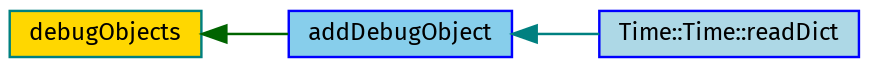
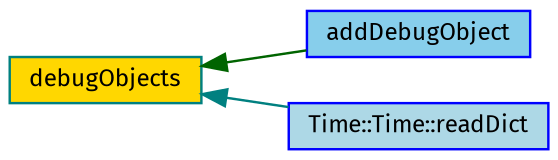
edge "Time::Time::readDict" -> "addDebugObject": now "Time::Time::readDict" -> "debugObjects"
